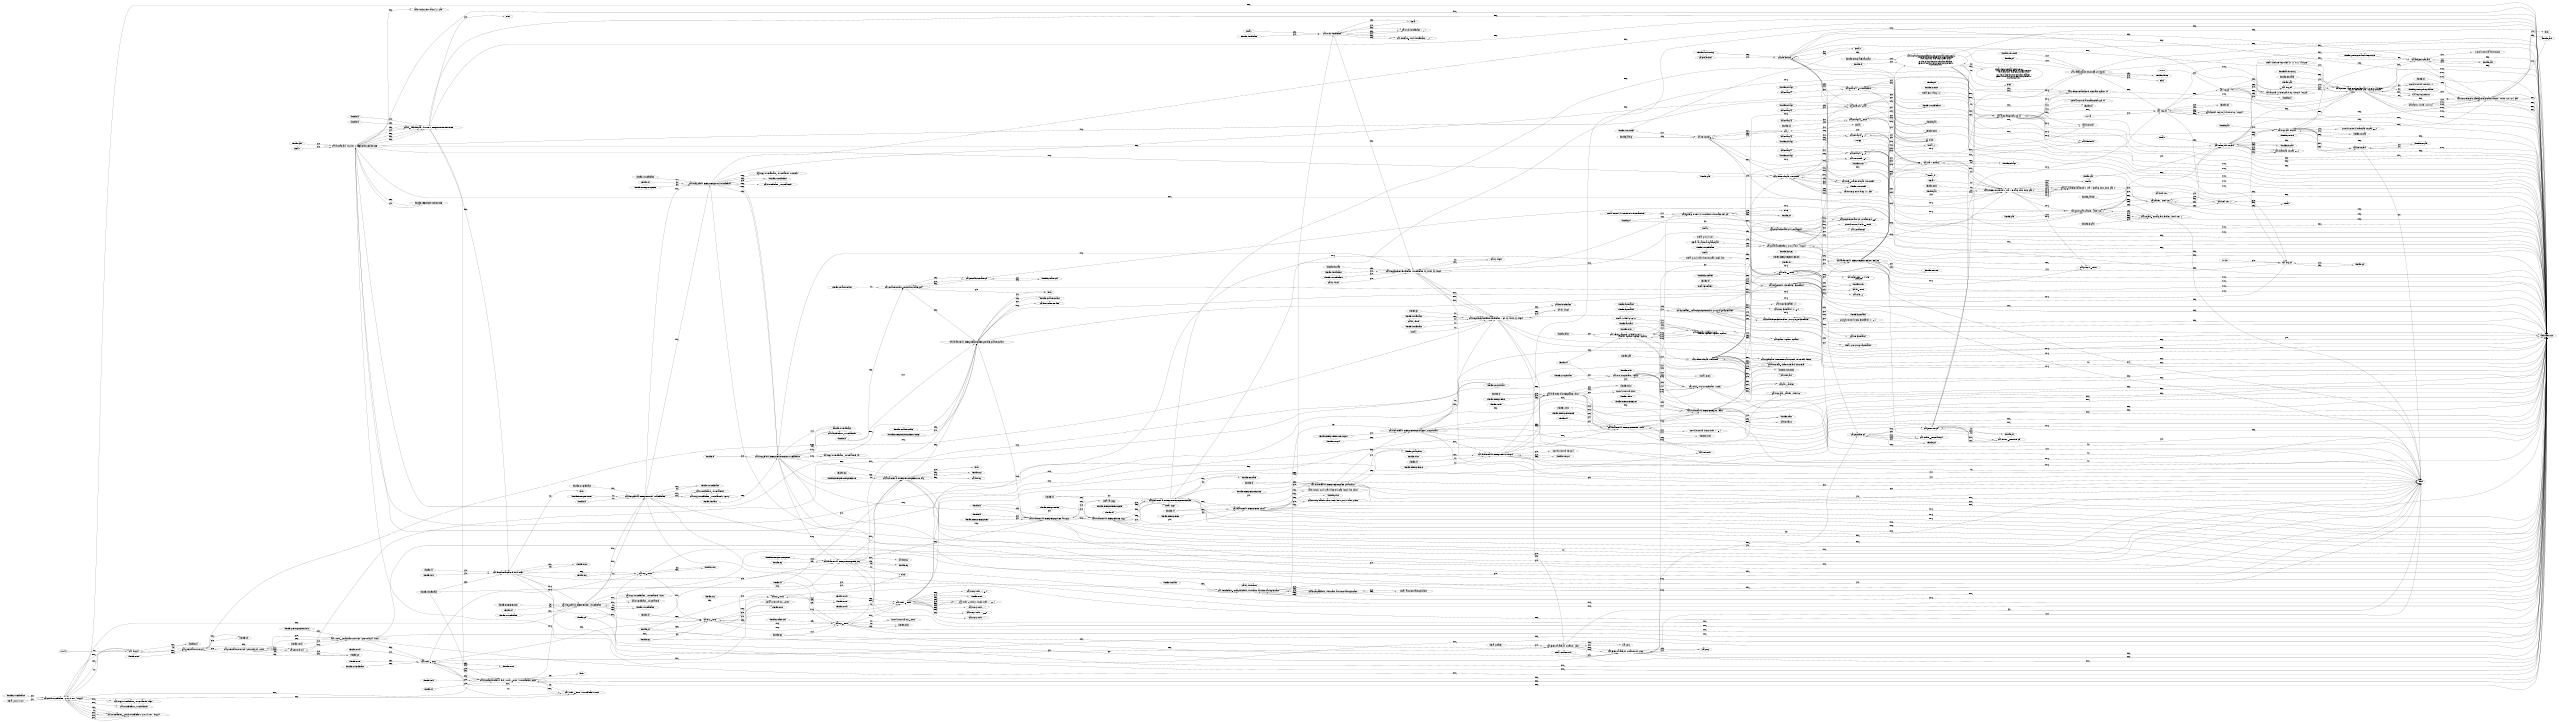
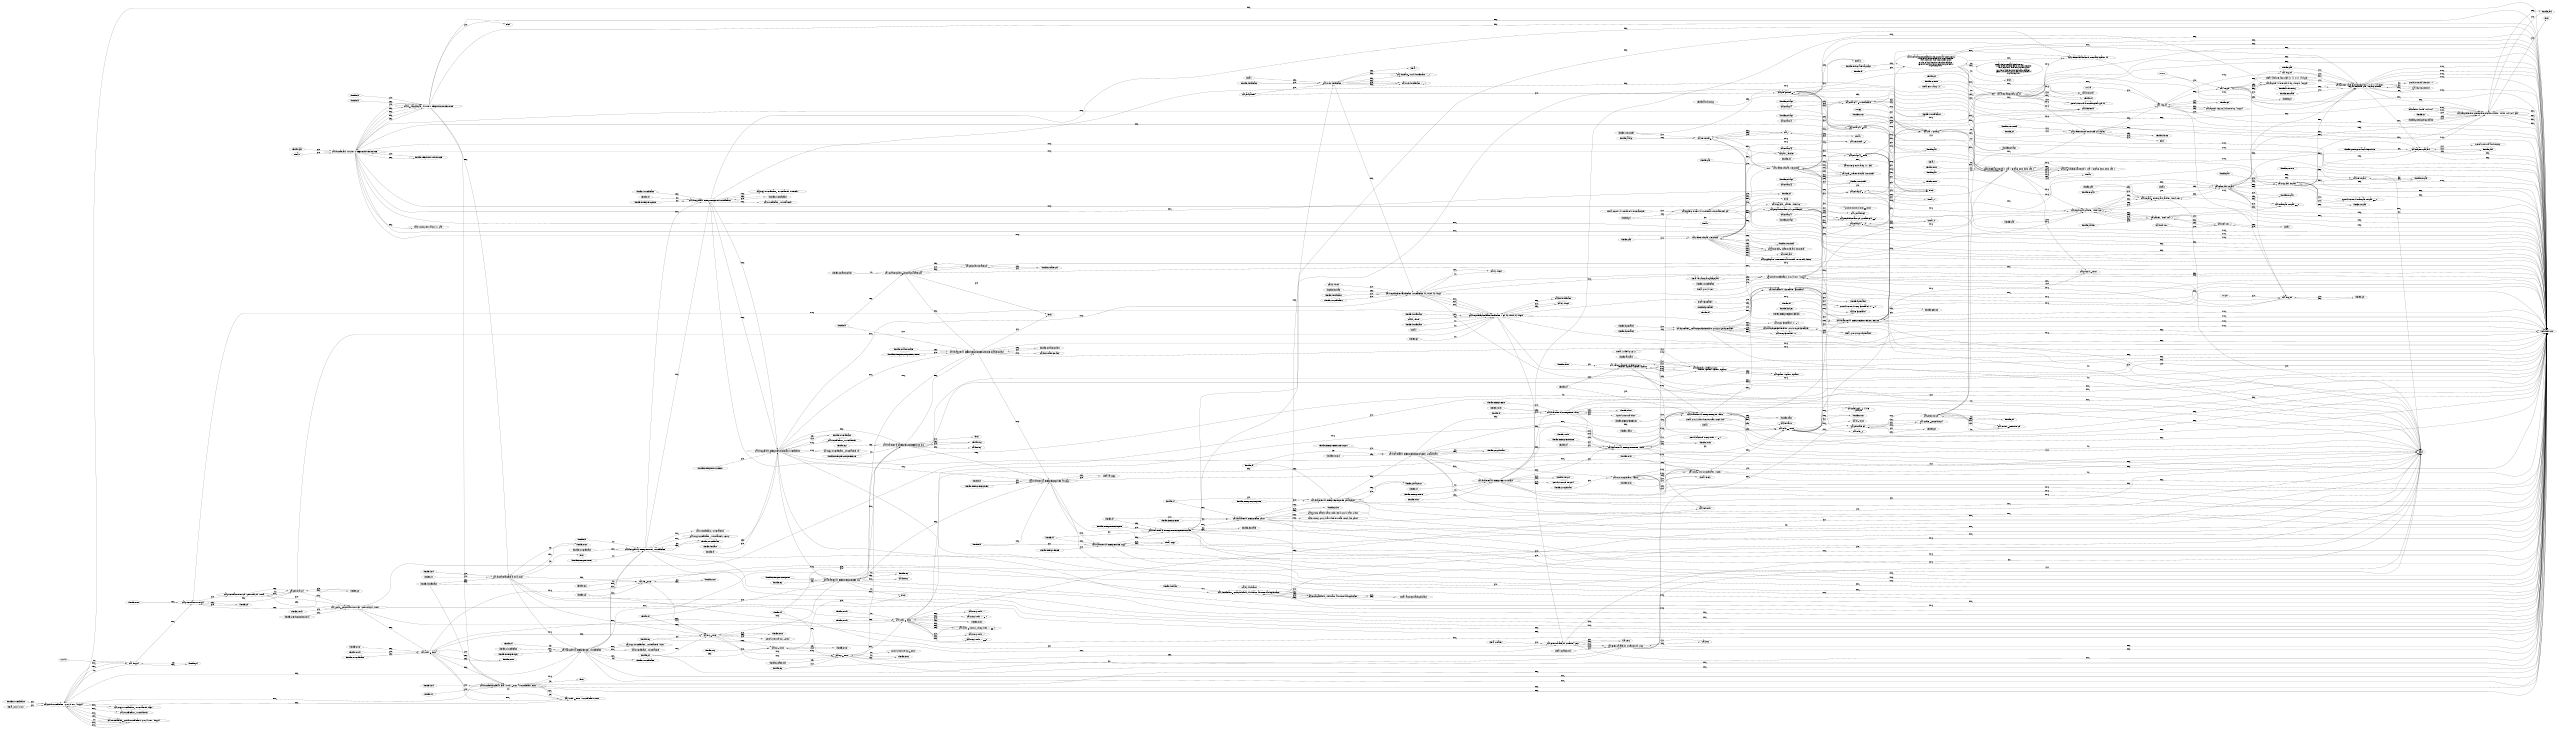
edge "(Literal,'/')" -> "(Call,strrchr(dest_filename, '/'))": now "(Call,path[path_len])" -> "(Call,strrchr(dest_filename, '/'))"
node "(Identifier,FILENAME_MOUNTINFO)": added
node "(Call,*tmp = NULL)": label "(Call,*tmp = NULL)" -> "(Call,*die = NULL)"
